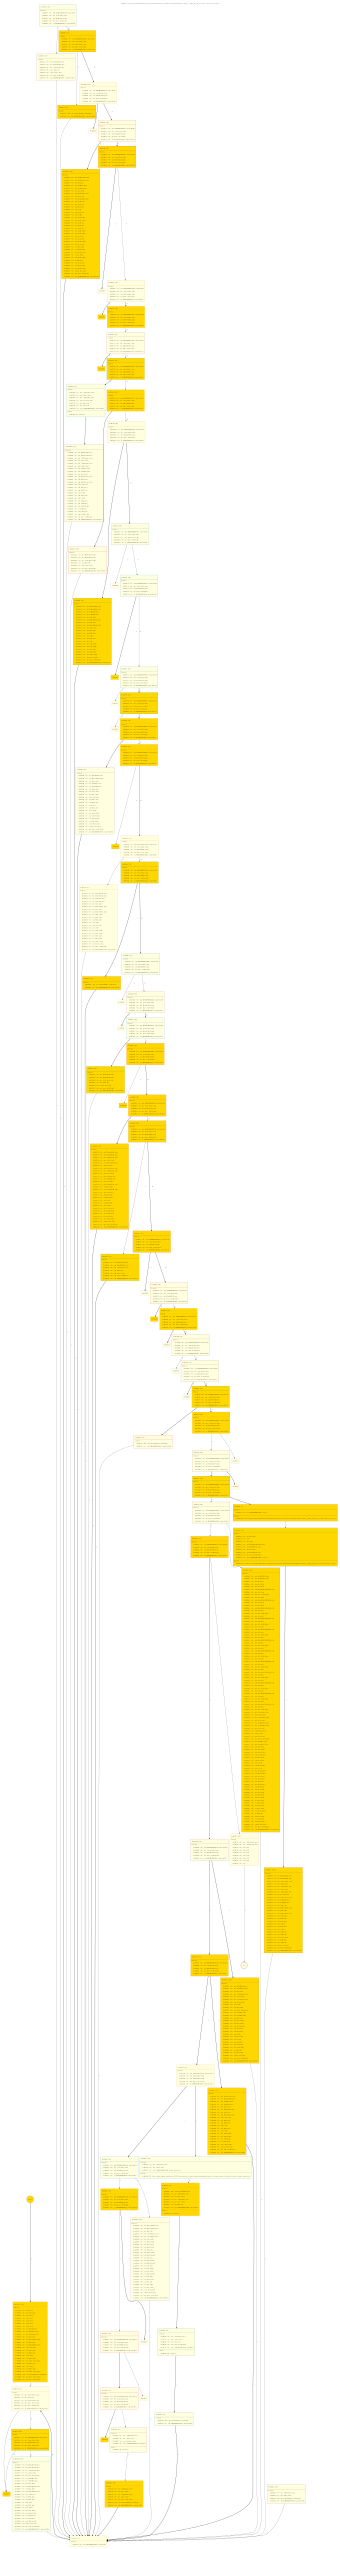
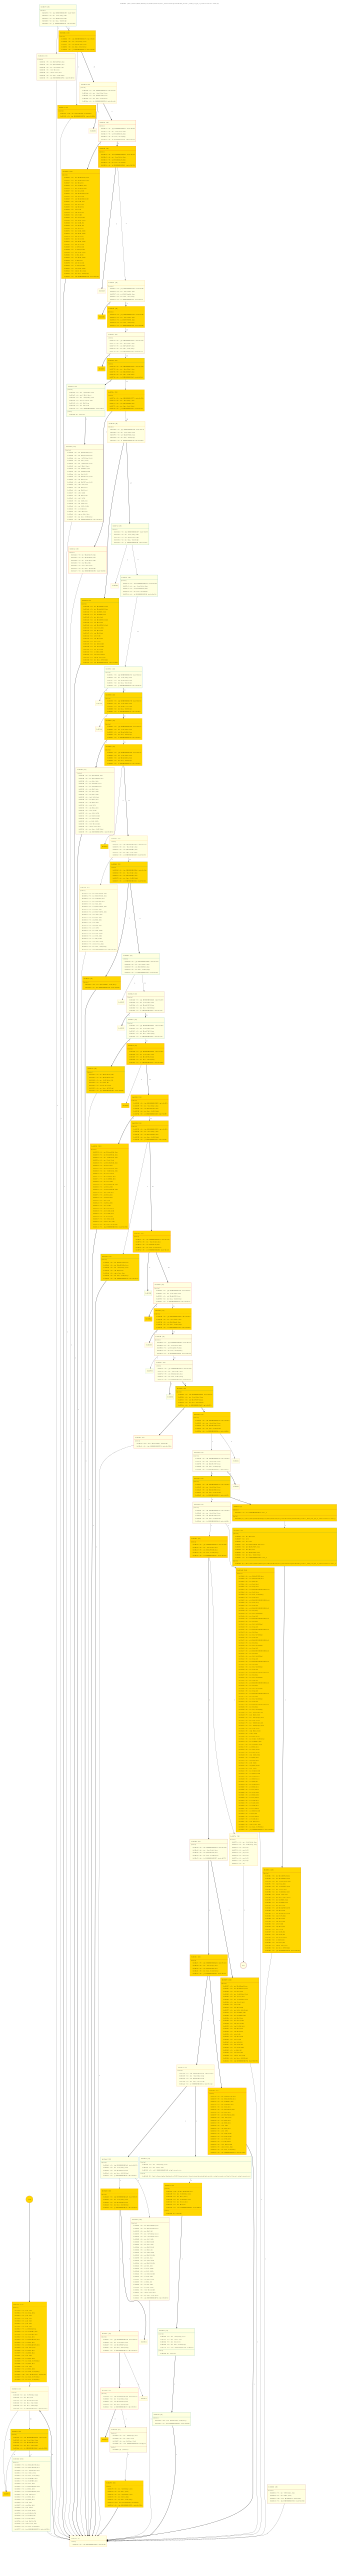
node "0x4023f6": removed
